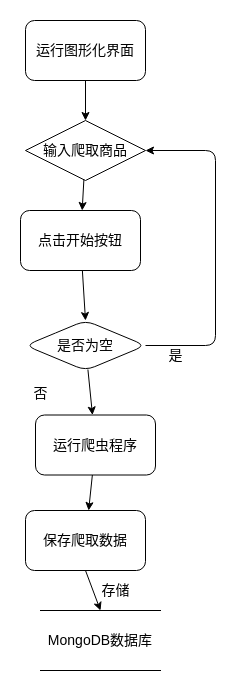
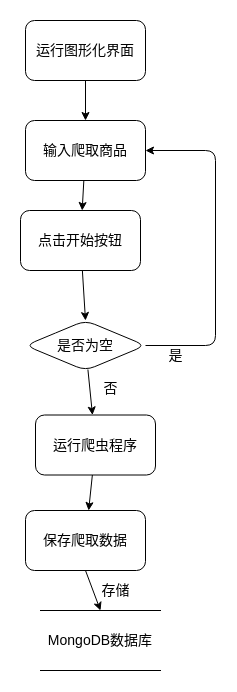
node "输入爬取商品": shape diamond -> rounded rectangle
node "否": moved (41, 393) -> (111, 388)
